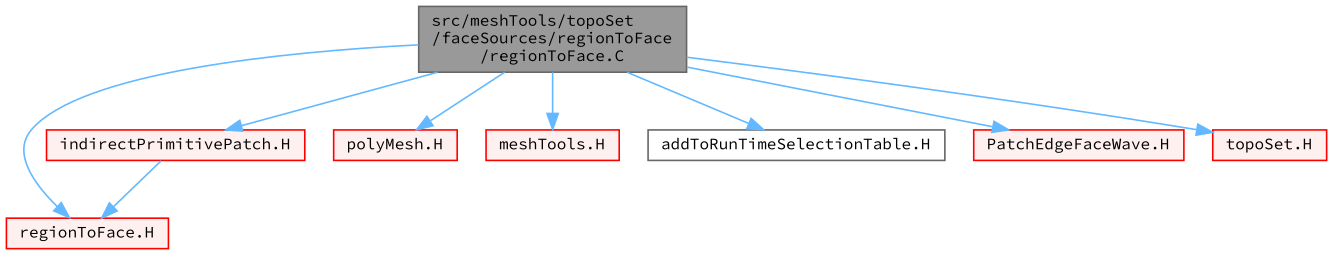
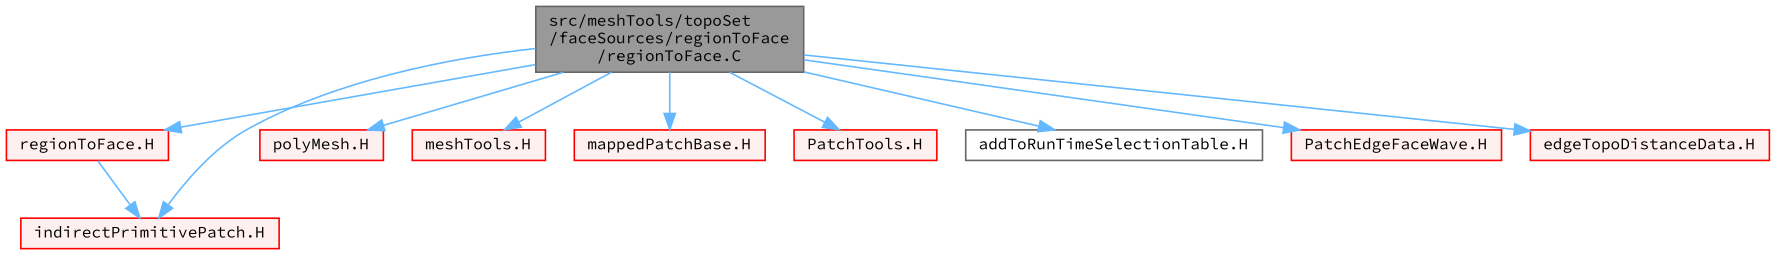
node "mappedPatchBase.H": added
node "PatchTools.H": added
node "topoSet.H": label "topoSet.H" -> "edgeTopoDistanceData.H"
edge "indirectPrimitivePatch.H" -> "regionToFace.H": reversed
